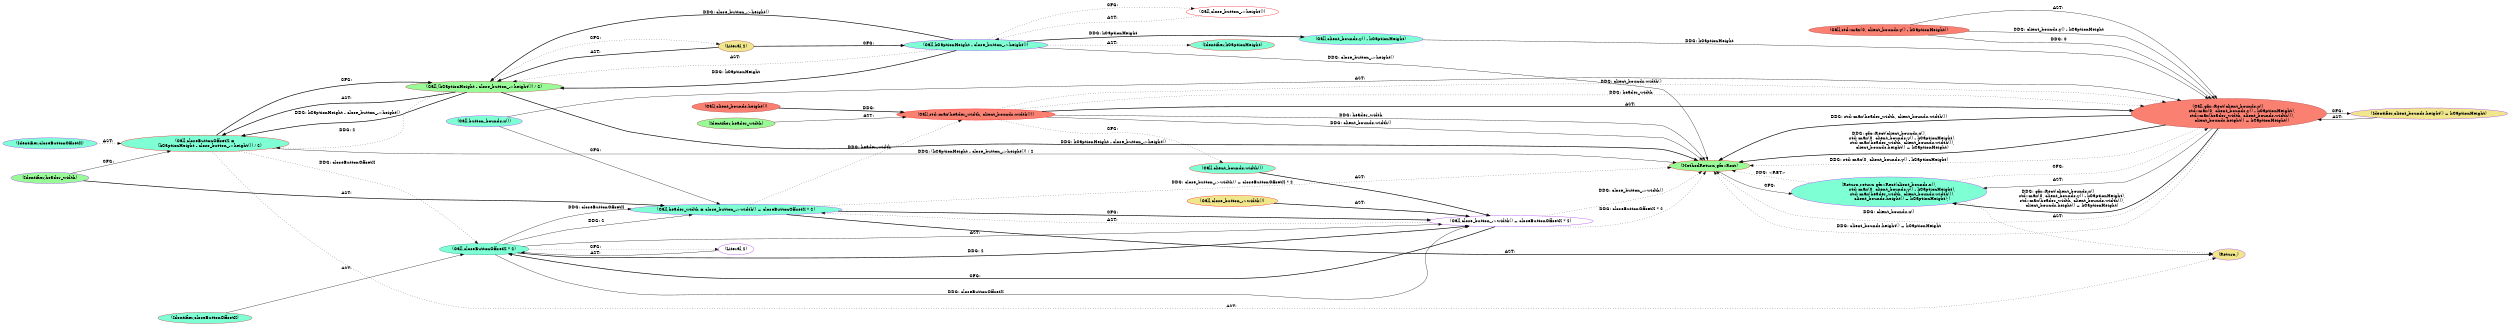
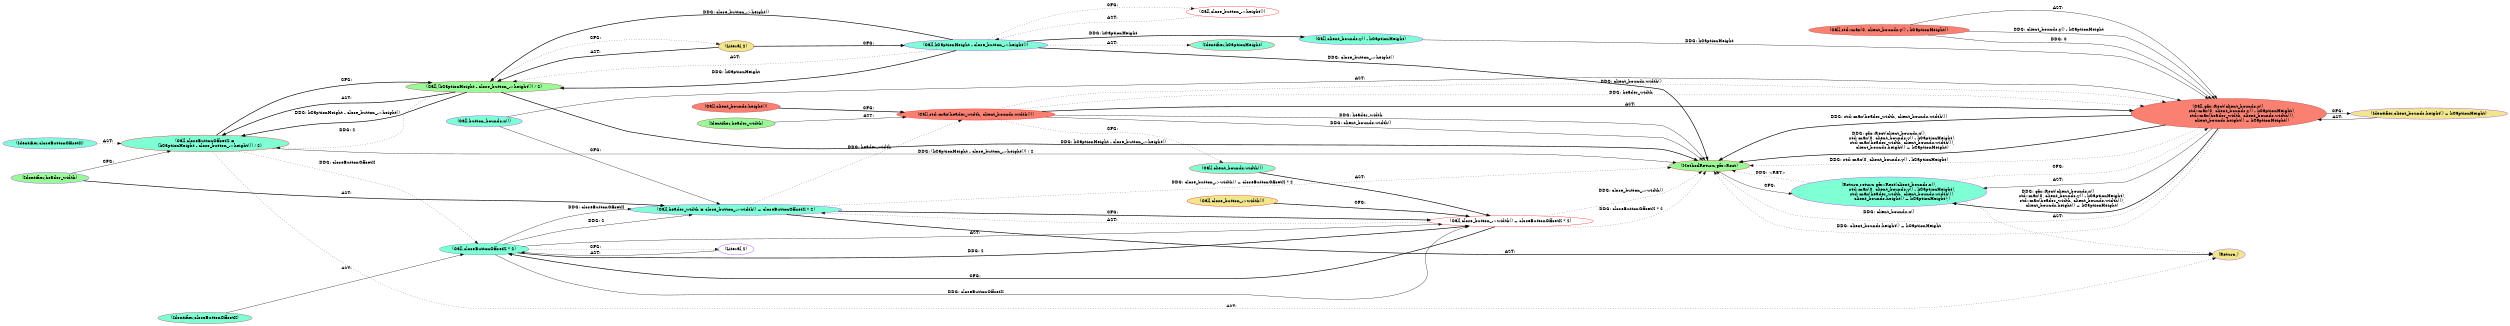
edge "(Call,kCaptionHeight - close_button_->height())" -> "(MethodReturn,gfx::Rect)": style solid -> bold
edge "(Call,client_bounds.height())" -> "(Call,std::max(header_width, client_bounds.width()))": label "DDG: " -> "CFG: "
edge "(Call,close_button_->width())" -> "(Call,close_button_->width() + closeButtonOffsetX * 2)": label "AST: " -> "CFG: "
node "(Call,close_button_->width() + closeButtonOffsetX * 2)": color purple -> red
